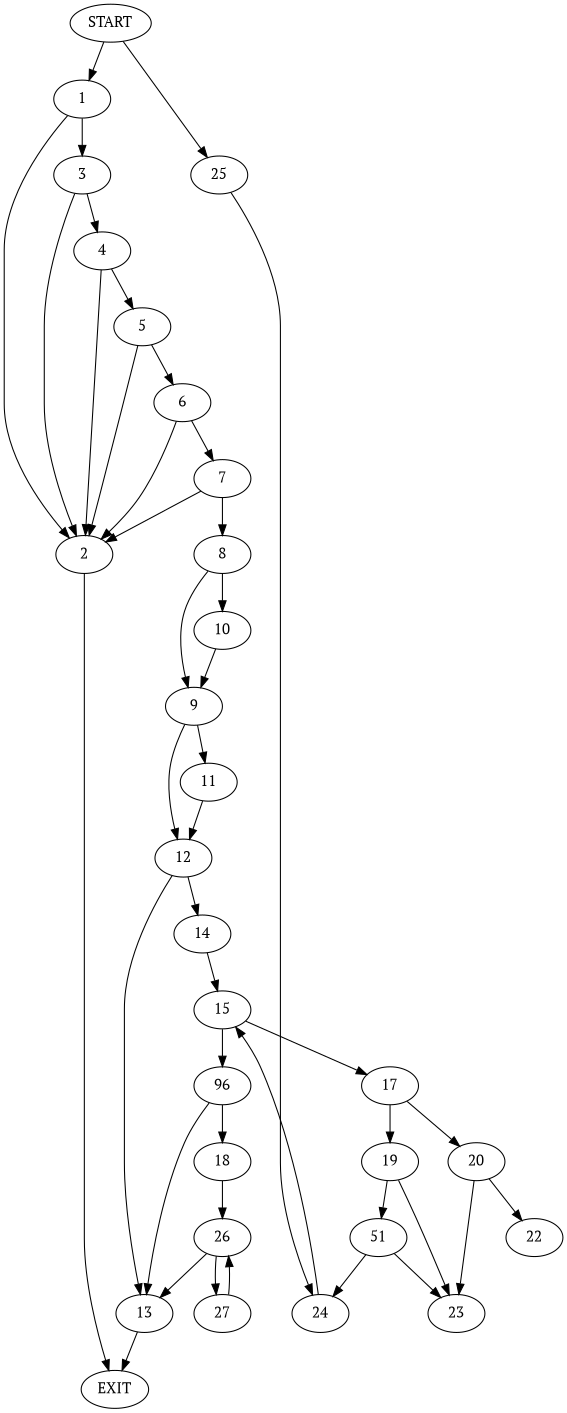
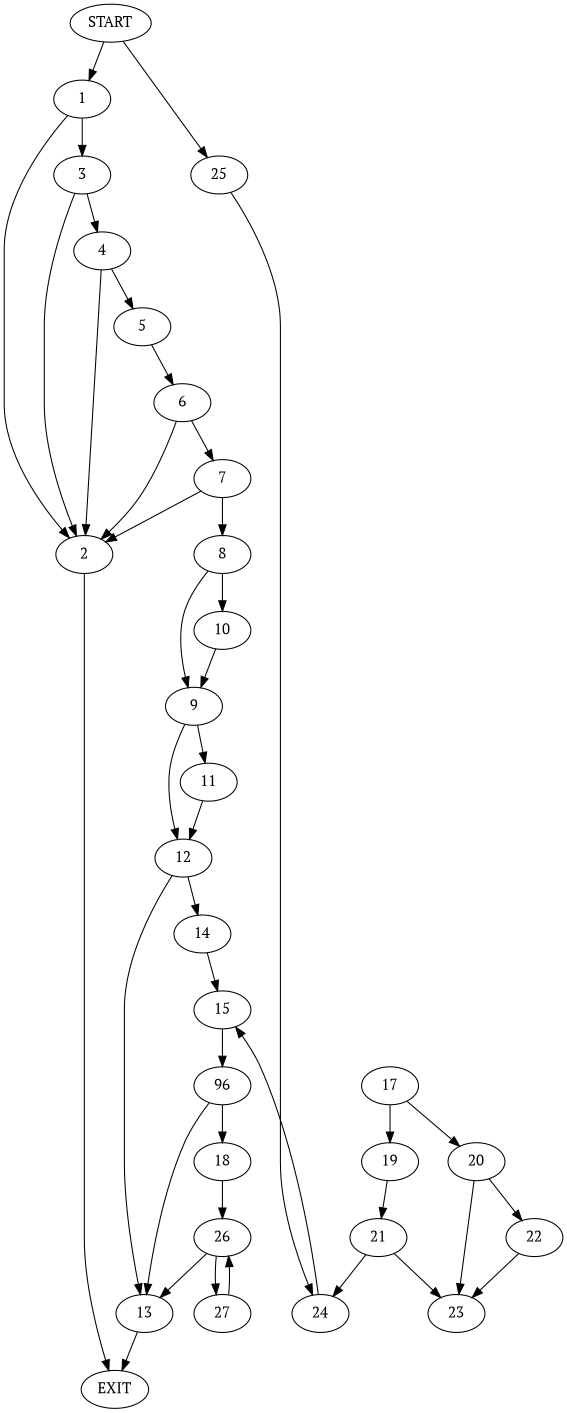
edge "5" -> "2": removed
edge "15" -> "17": removed
edge "19" -> "23": now "22" -> "23"
node "51": label "51" -> "21"
